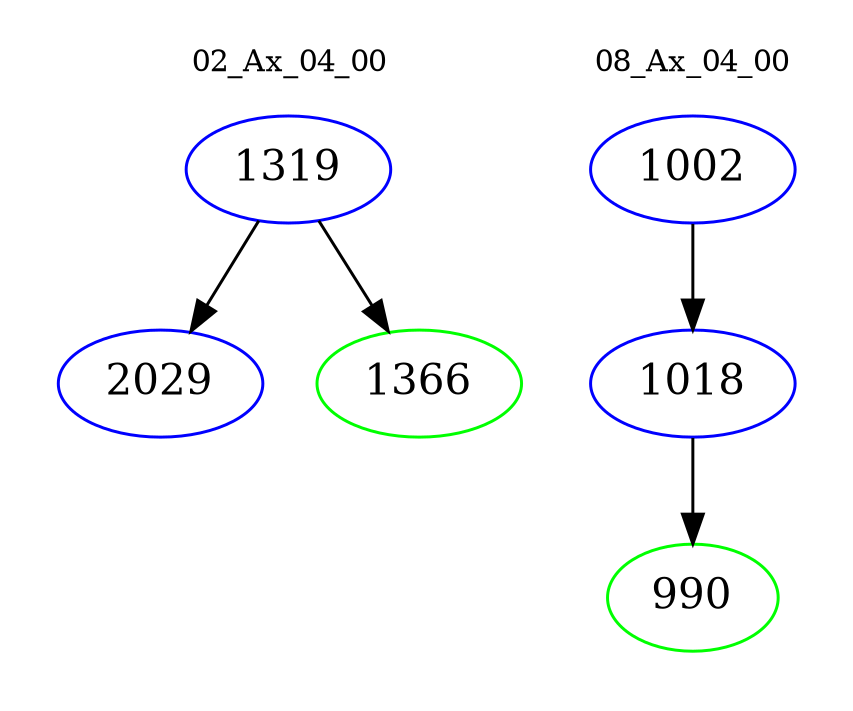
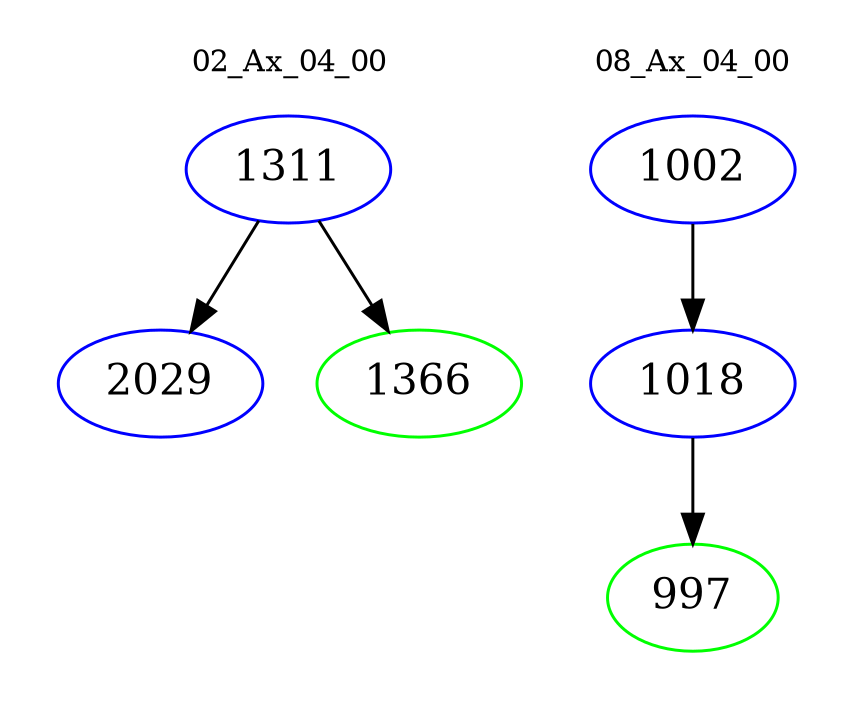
node "1319": label "1319" -> "1311"
node "990": label "990" -> "997"
